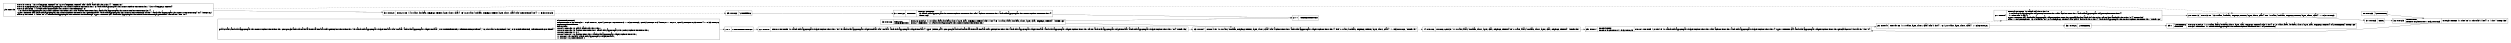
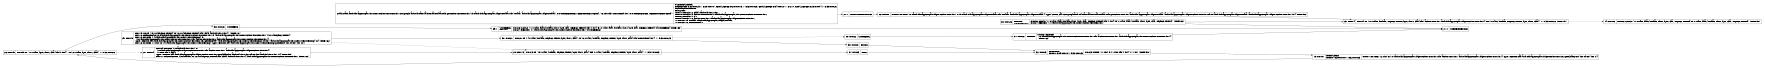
node "38: 0x0023": text "SYNTHETIC" -> "BLOCK"
node "20: ?": text "MTH_ENTER_BLOCK" -> "ARRAY_ENTER_BLOCK"
edge "39: ?" -> "21: ?": added
edge "24: 0x0006" -> "25: 0x0007": removed
edge "30: 0x0020" -> "38: 0x0023": added
